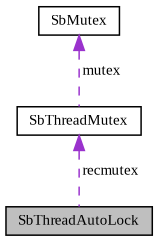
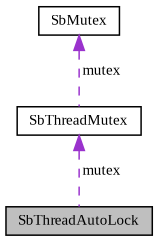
edge "SbThreadAutoLock" -> "SbThreadMutex": label " recmutex" -> " mutex"
